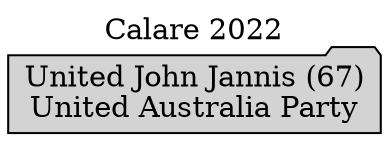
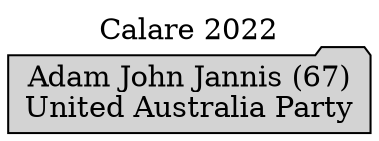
node "United John Jannis (67) United Australia Party": label "United John Jannis (67) United Australia Party" -> "Adam John Jannis (67) United Australia Party"
